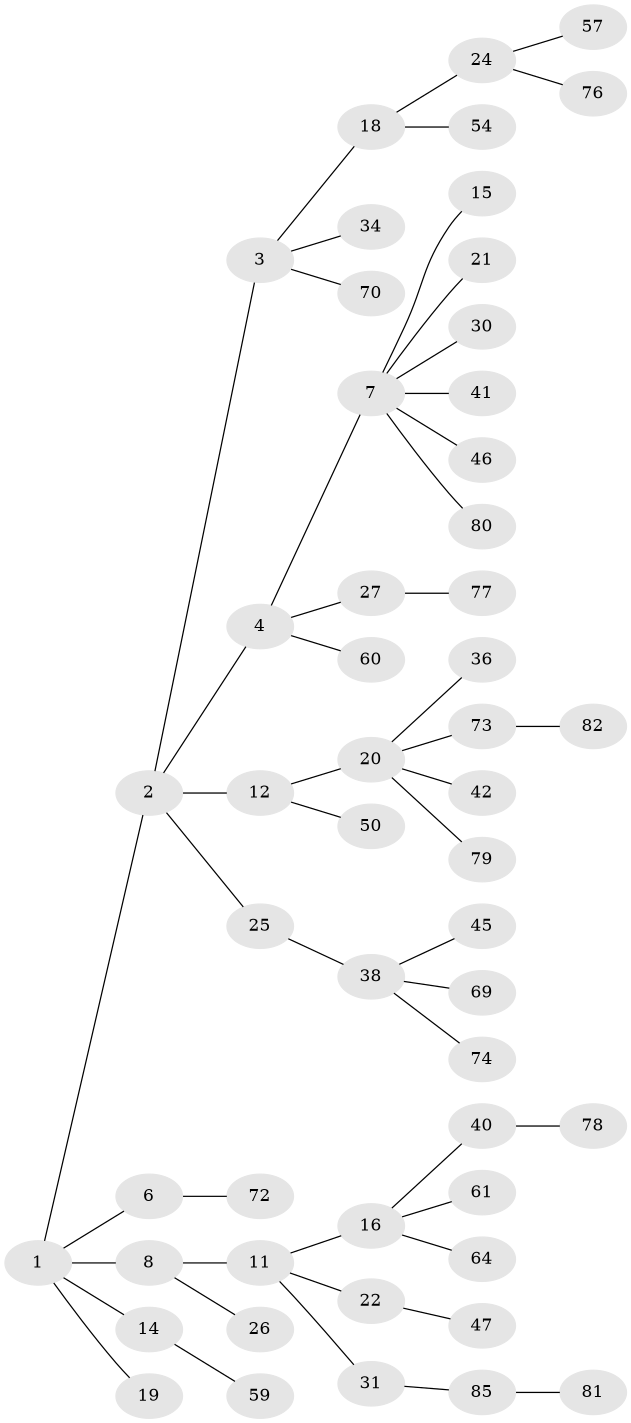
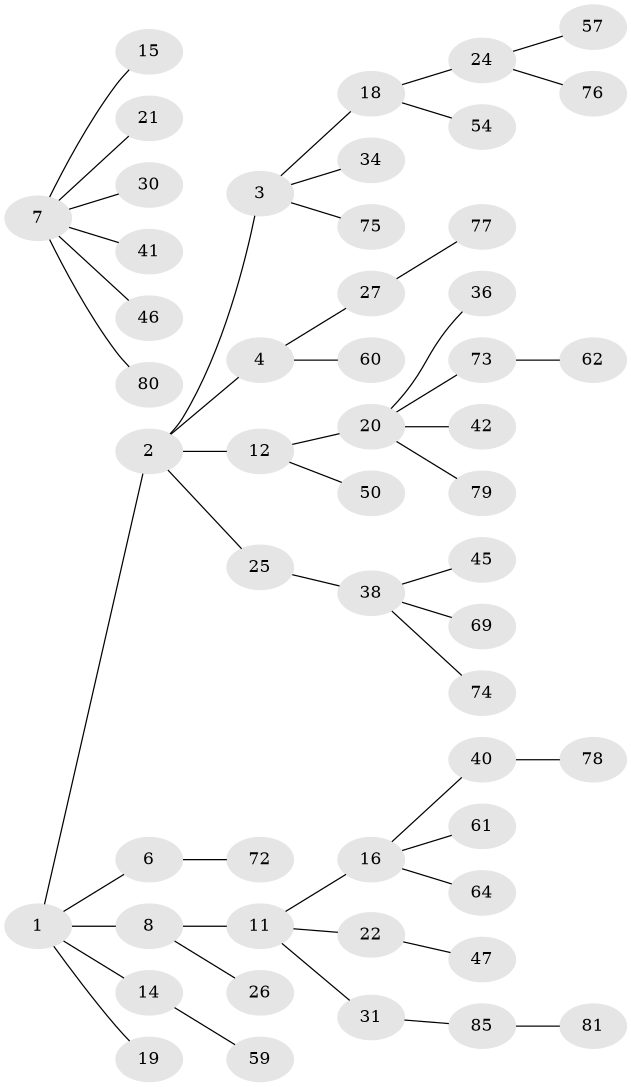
node "70": label "70" -> "75"
edge "7" -- "4": removed
node "82": label "82" -> "62"
